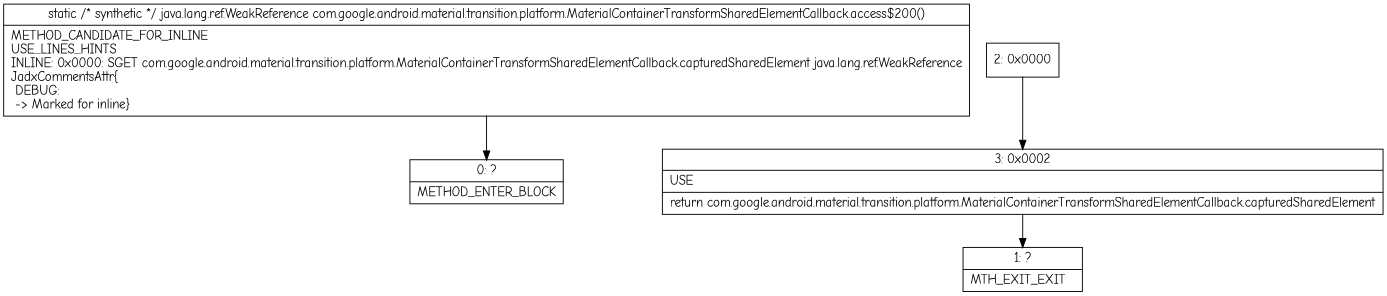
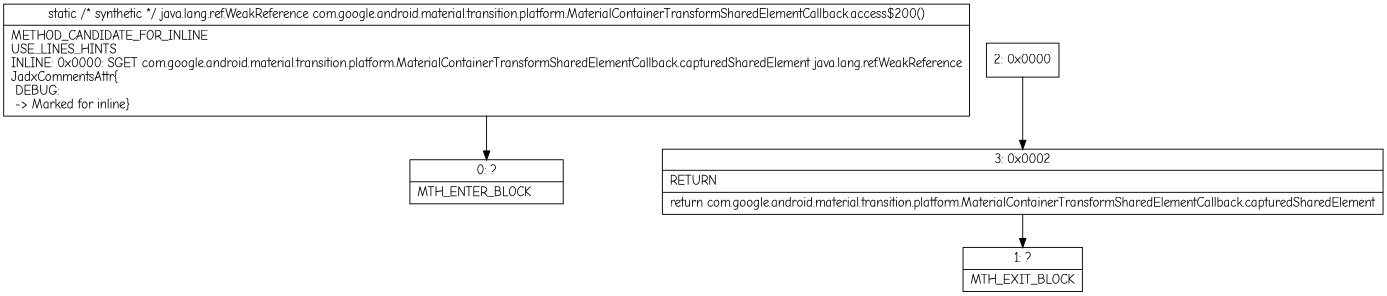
node "3: 0x0002": text "USE" -> "RETURN"
node "0: ?": text "METHOD_ENTER_BLOCK" -> "MTH_ENTER_BLOCK"
node "1: ?": text "MTH_EXIT_EXIT" -> "MTH_EXIT_BLOCK"
